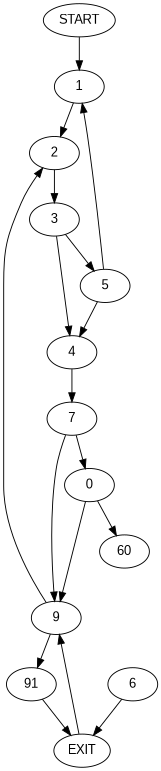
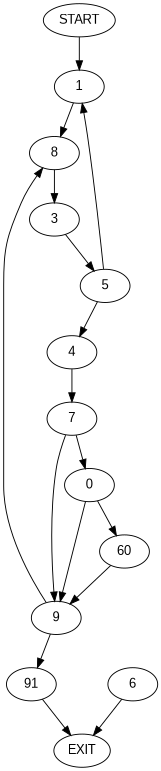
node "2": label "2" -> "8"
edge "3" -> "4": removed
edge "EXIT" -> "9": now "60" -> "9"
